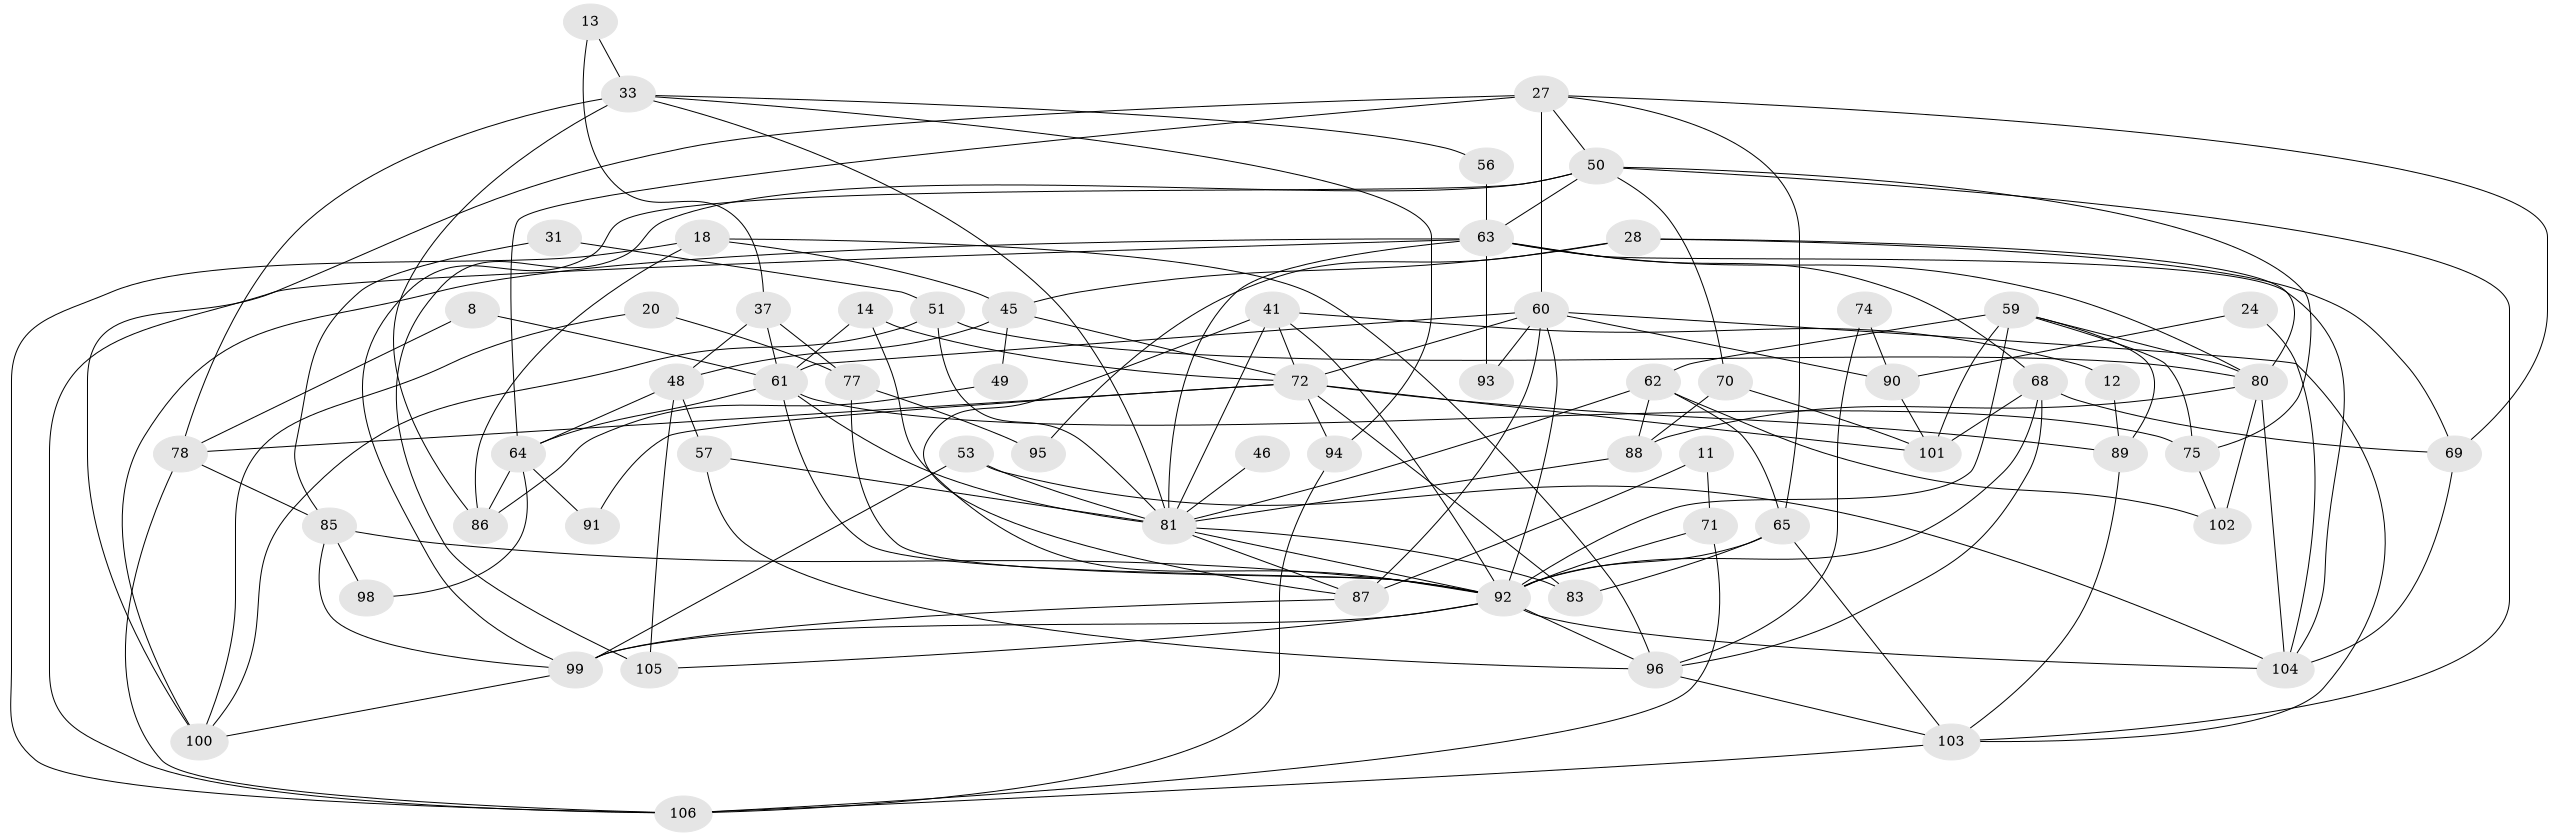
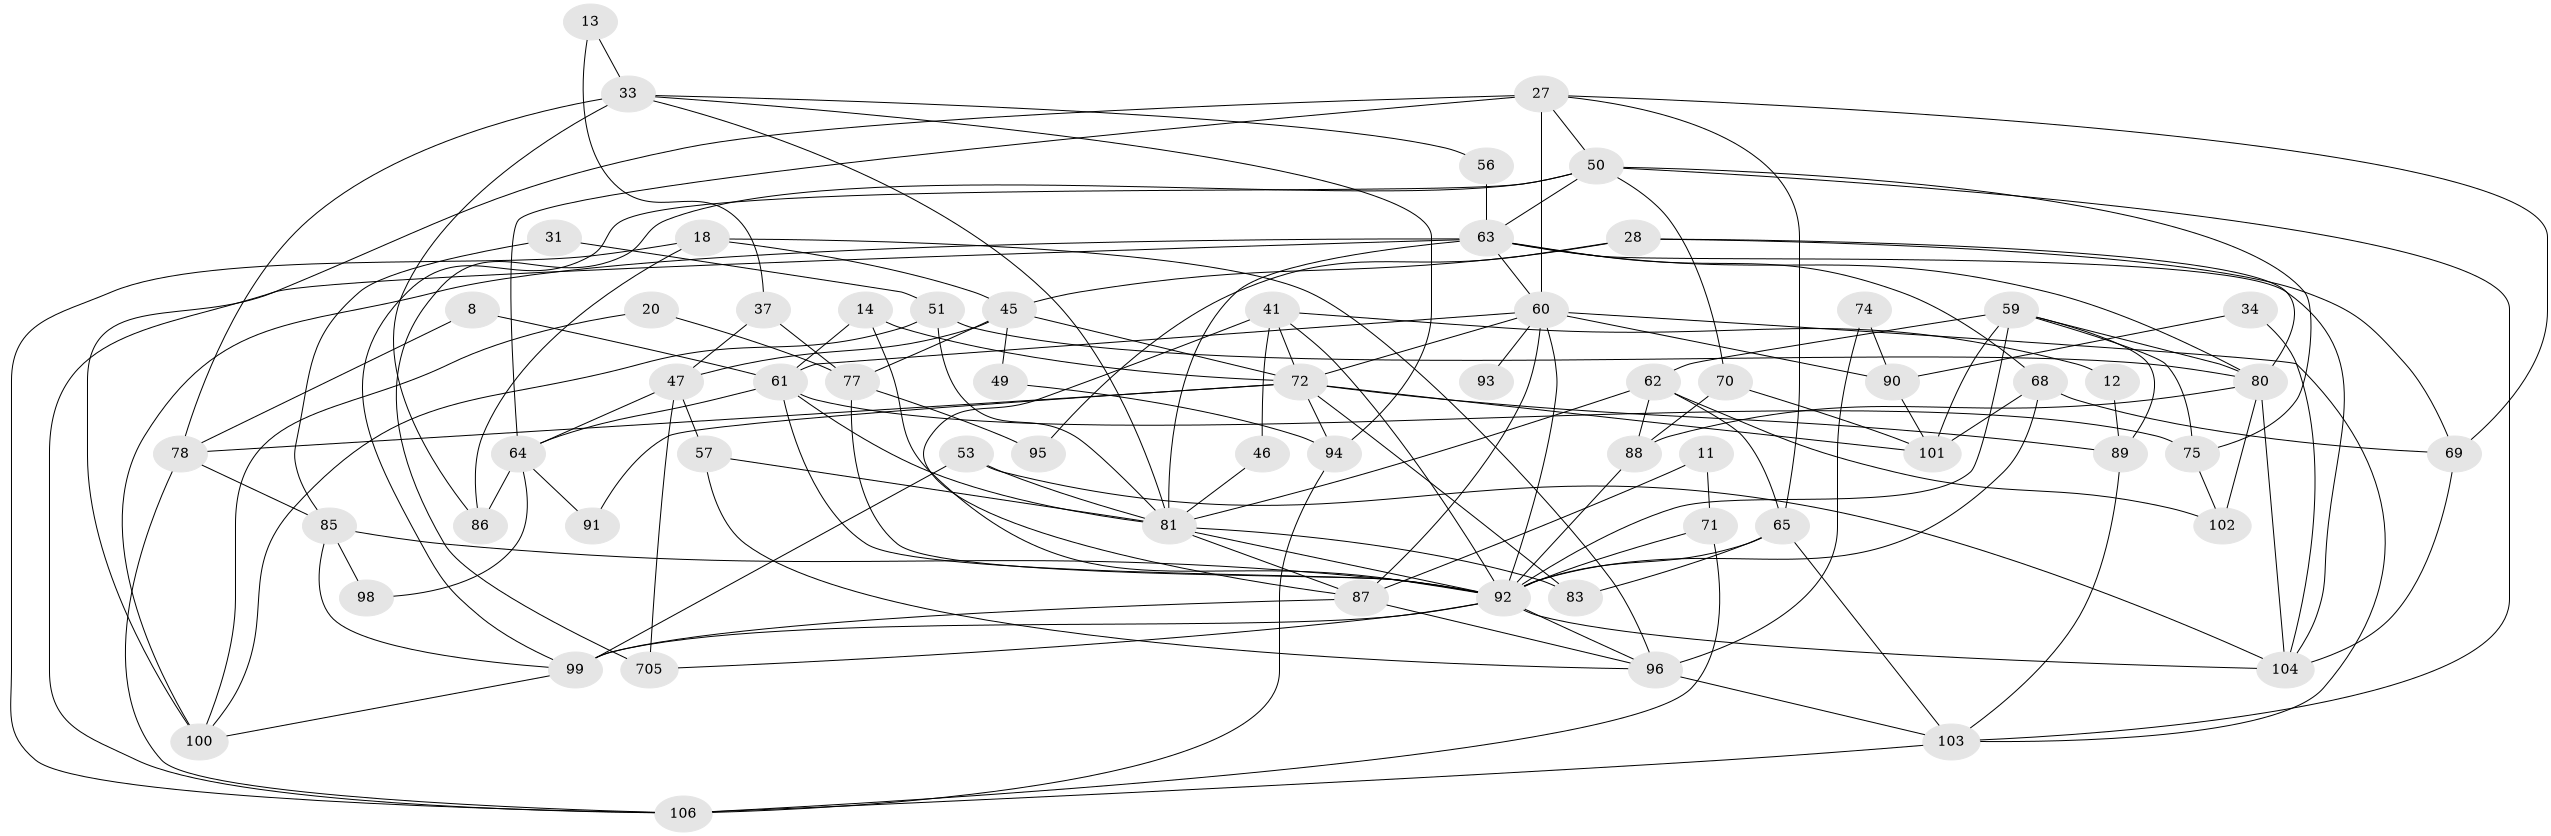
edge "63" -- "93": now "63" -- "60"
node "24": label "24" -> "34"
edge "37" -- "61": removed
edge "45" -- "77": added
node "48": label "48" -> "47"
edge "49" -- "86": now "49" -- "94"
edge "41" -- "81": now "41" -- "46"
edge "88" -- "81": now "88" -- "92"
edge "68" -- "96": now "87" -- "96"
node "105": label "105" -> "705"
